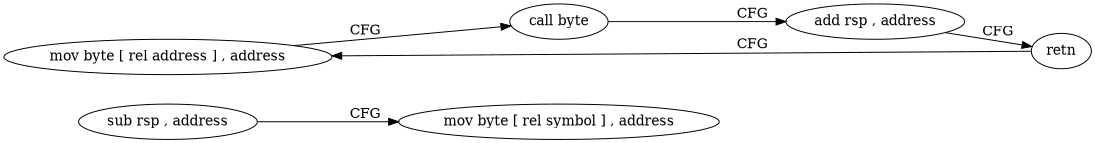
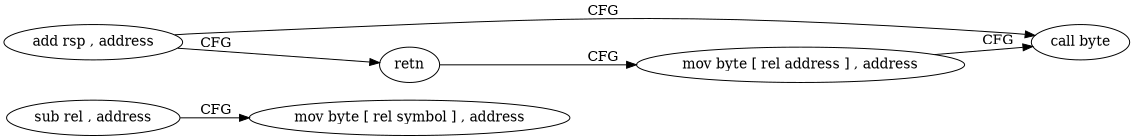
edge "call byte" -> "add rsp , address": reversed
node "sub rsp , address": label "sub rsp , address" -> "sub rel , address"
